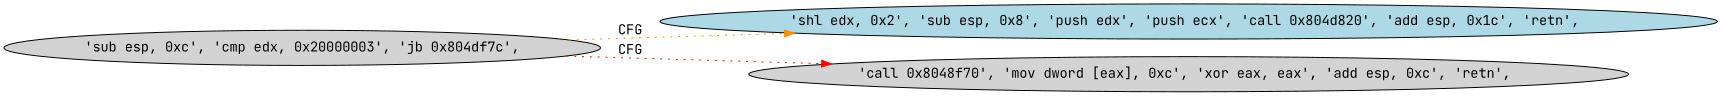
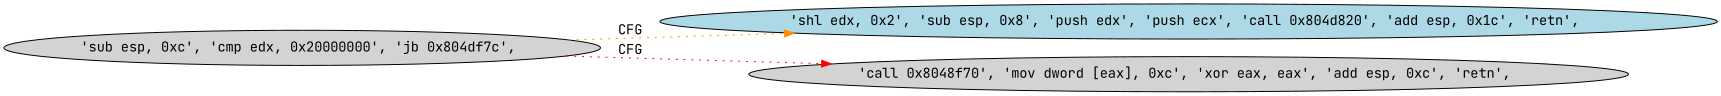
node "'sub esp, 0xc', 'cmp edx, 0x20000003', 'jb 0x804df7c',": label "'sub esp, 0xc', 'cmp edx, 0x20000003', 'jb 0x804df7c'," -> "'sub esp, 0xc', 'cmp edx, 0x20000000', 'jb 0x804df7c',"
